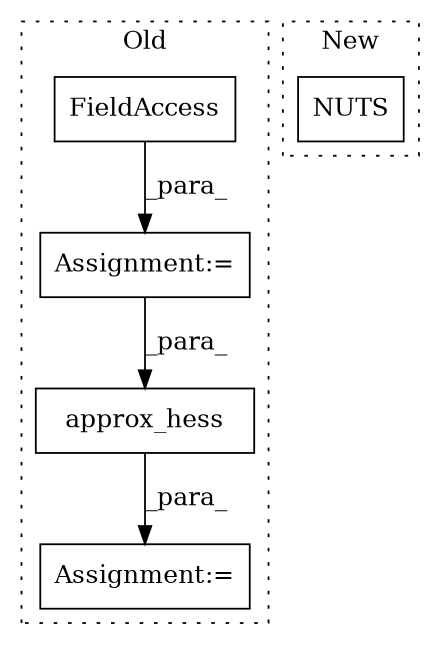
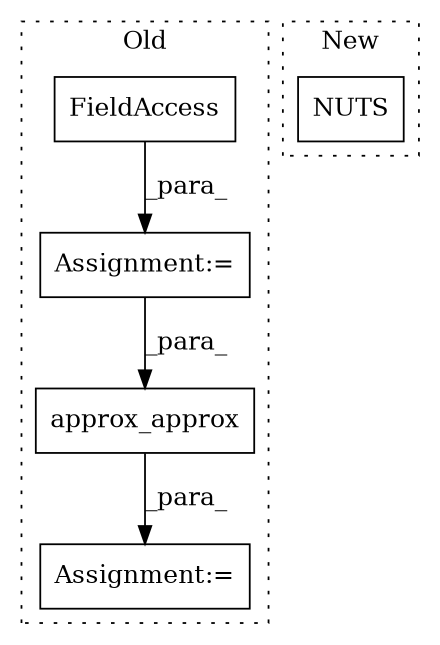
node "approx_hess": label "approx_hess" -> "approx_approx"
